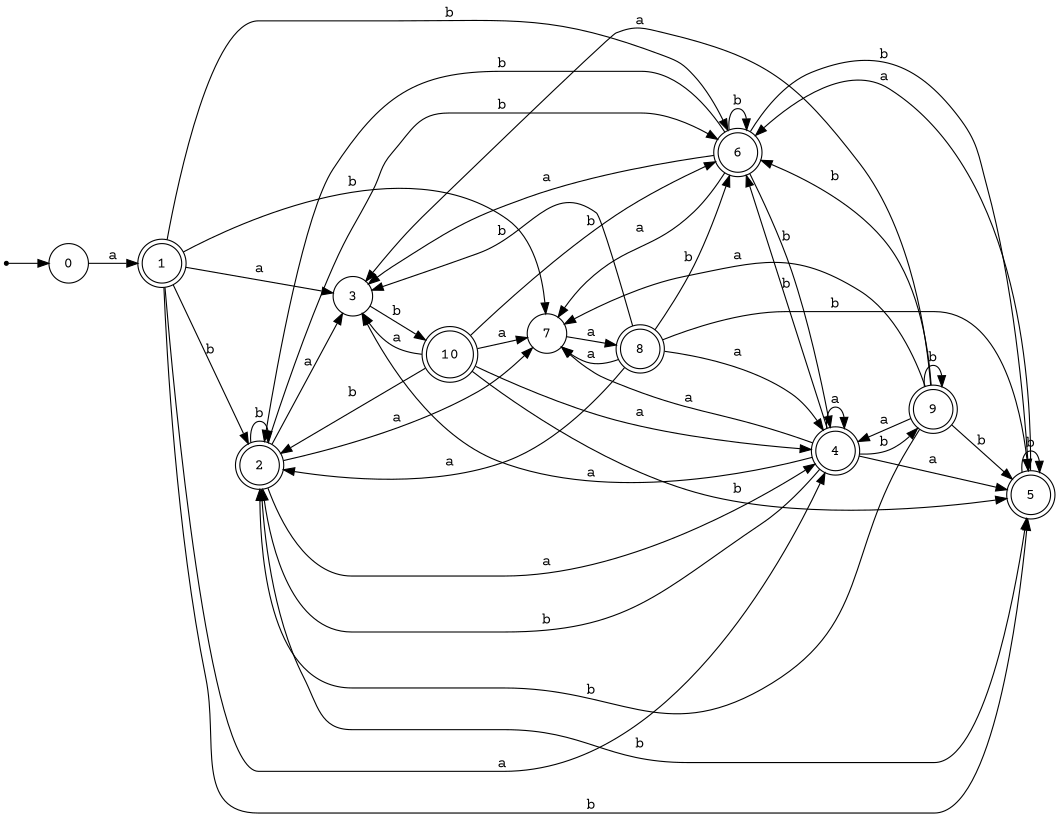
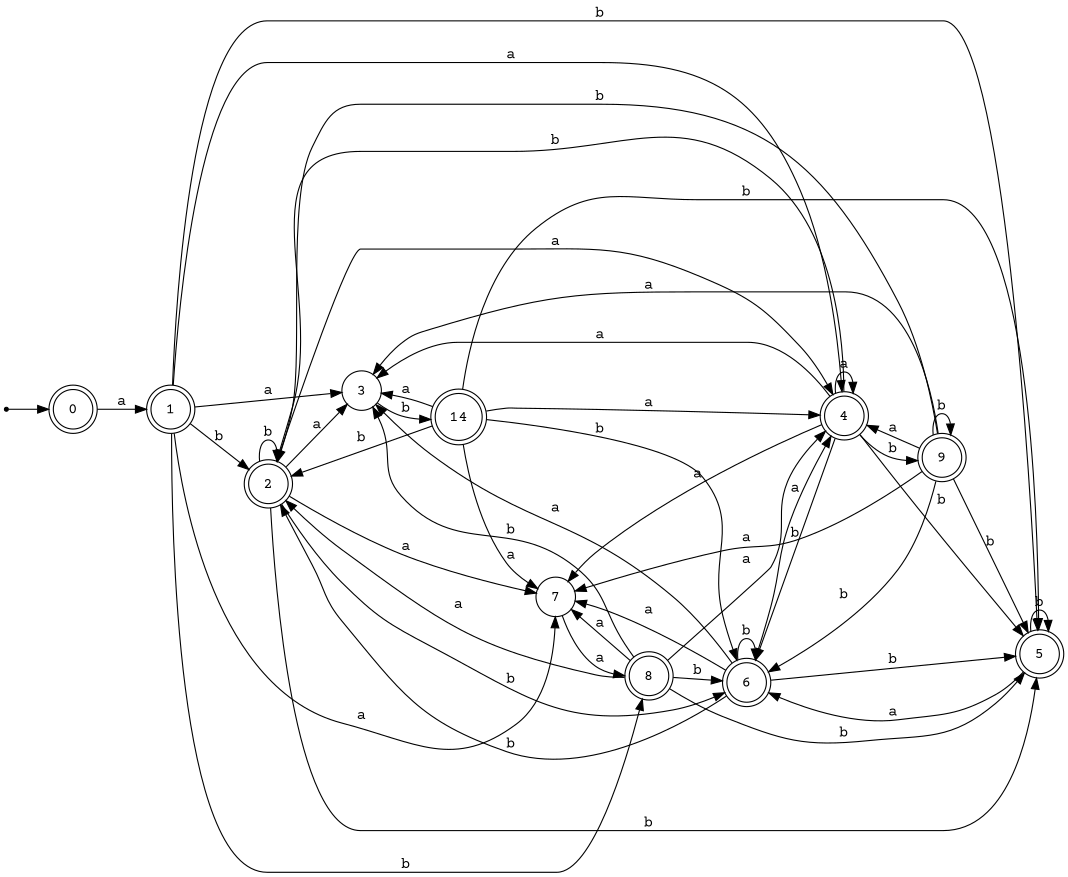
edge "1" -> "6": now "1" -> "8"
edge "1" -> "7": label "b" -> "a"
edge "6" -> "4": label "b" -> "a"
node "0": shape circle -> doublecircle
node "10": label "10" -> "14"
edge "4" -> "5": label "a" -> "b"
